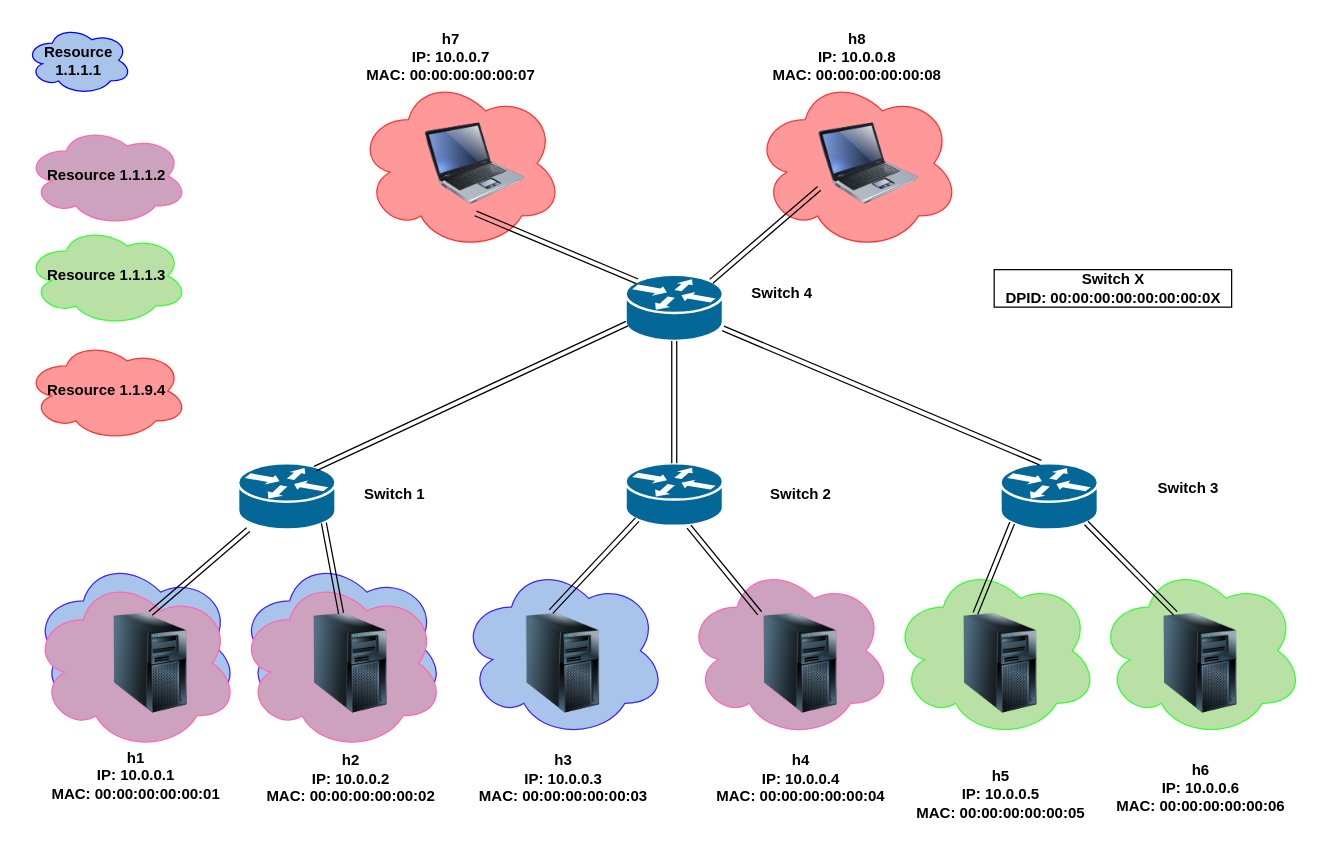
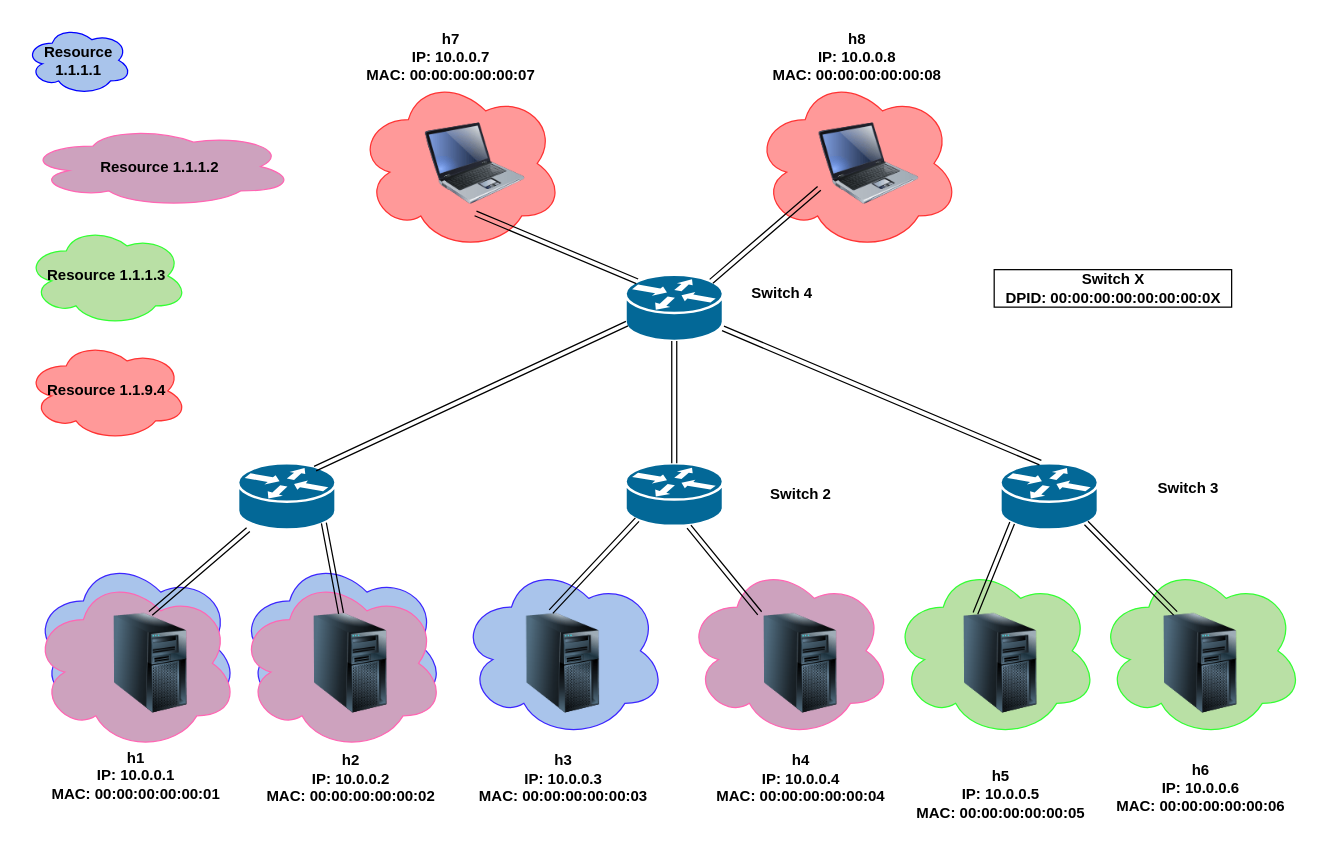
node "Resource 1.1.1.2": size 163x100 -> 269x81
node "Switch 1": removed
